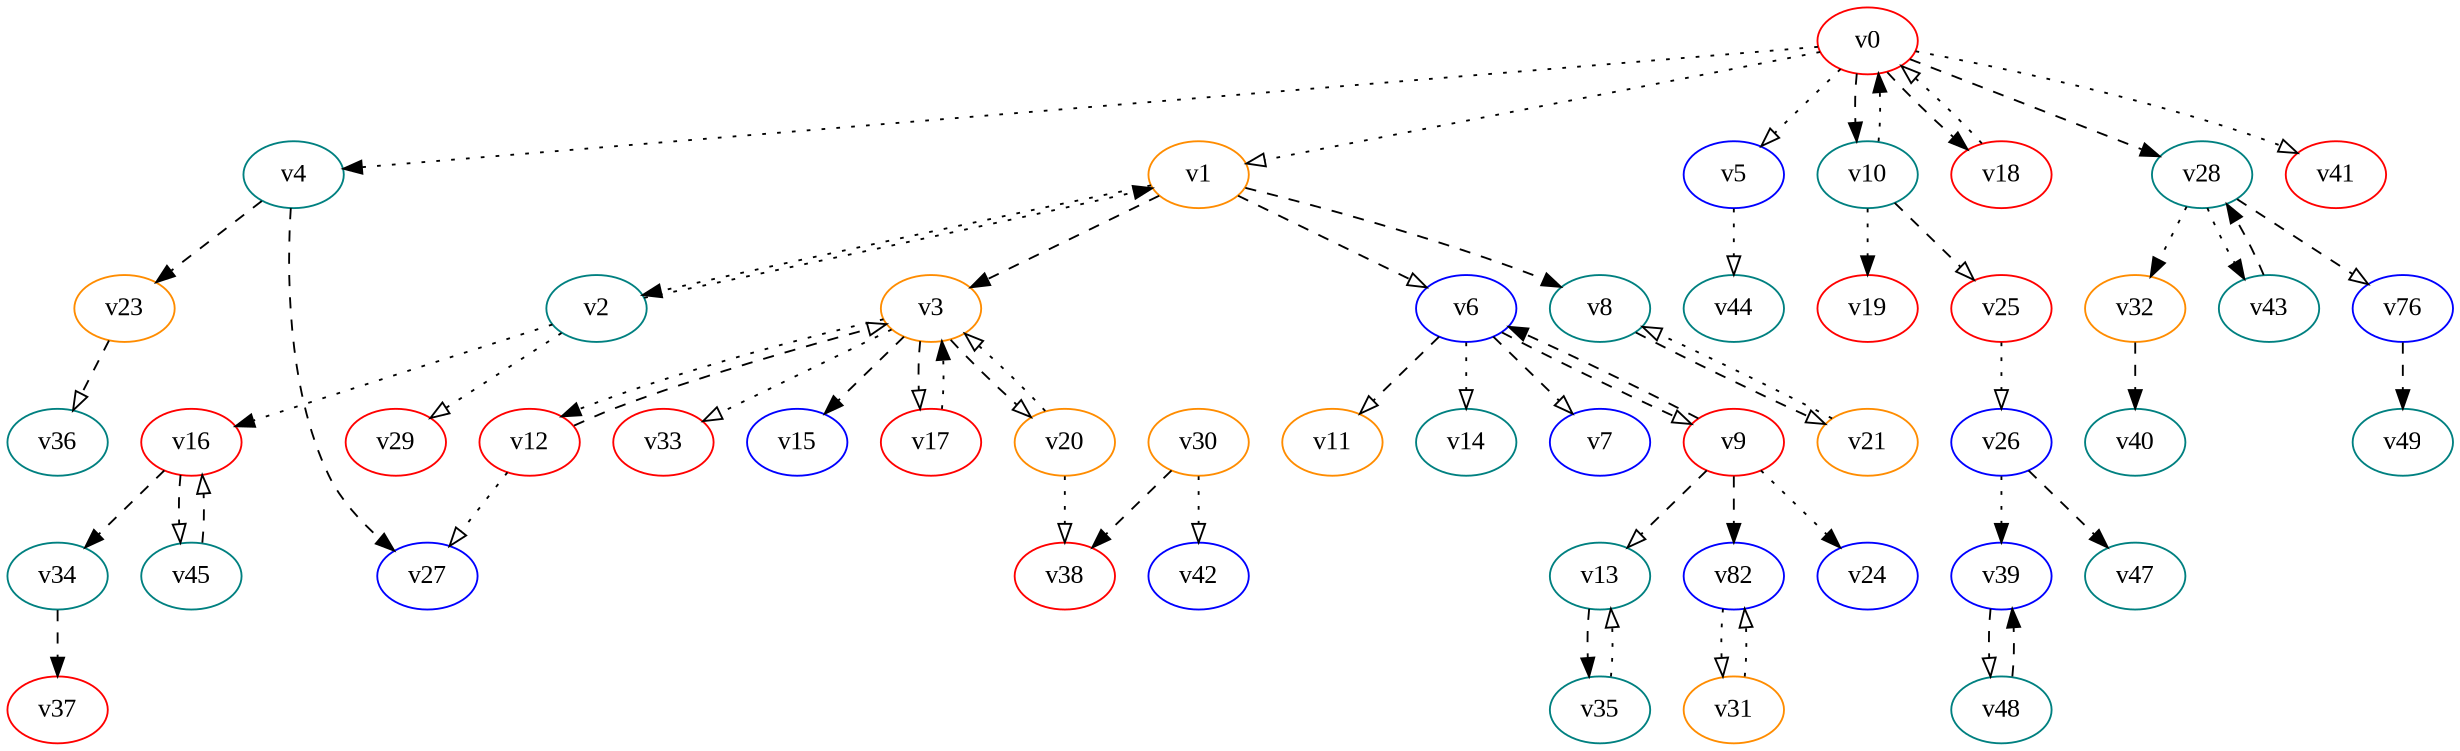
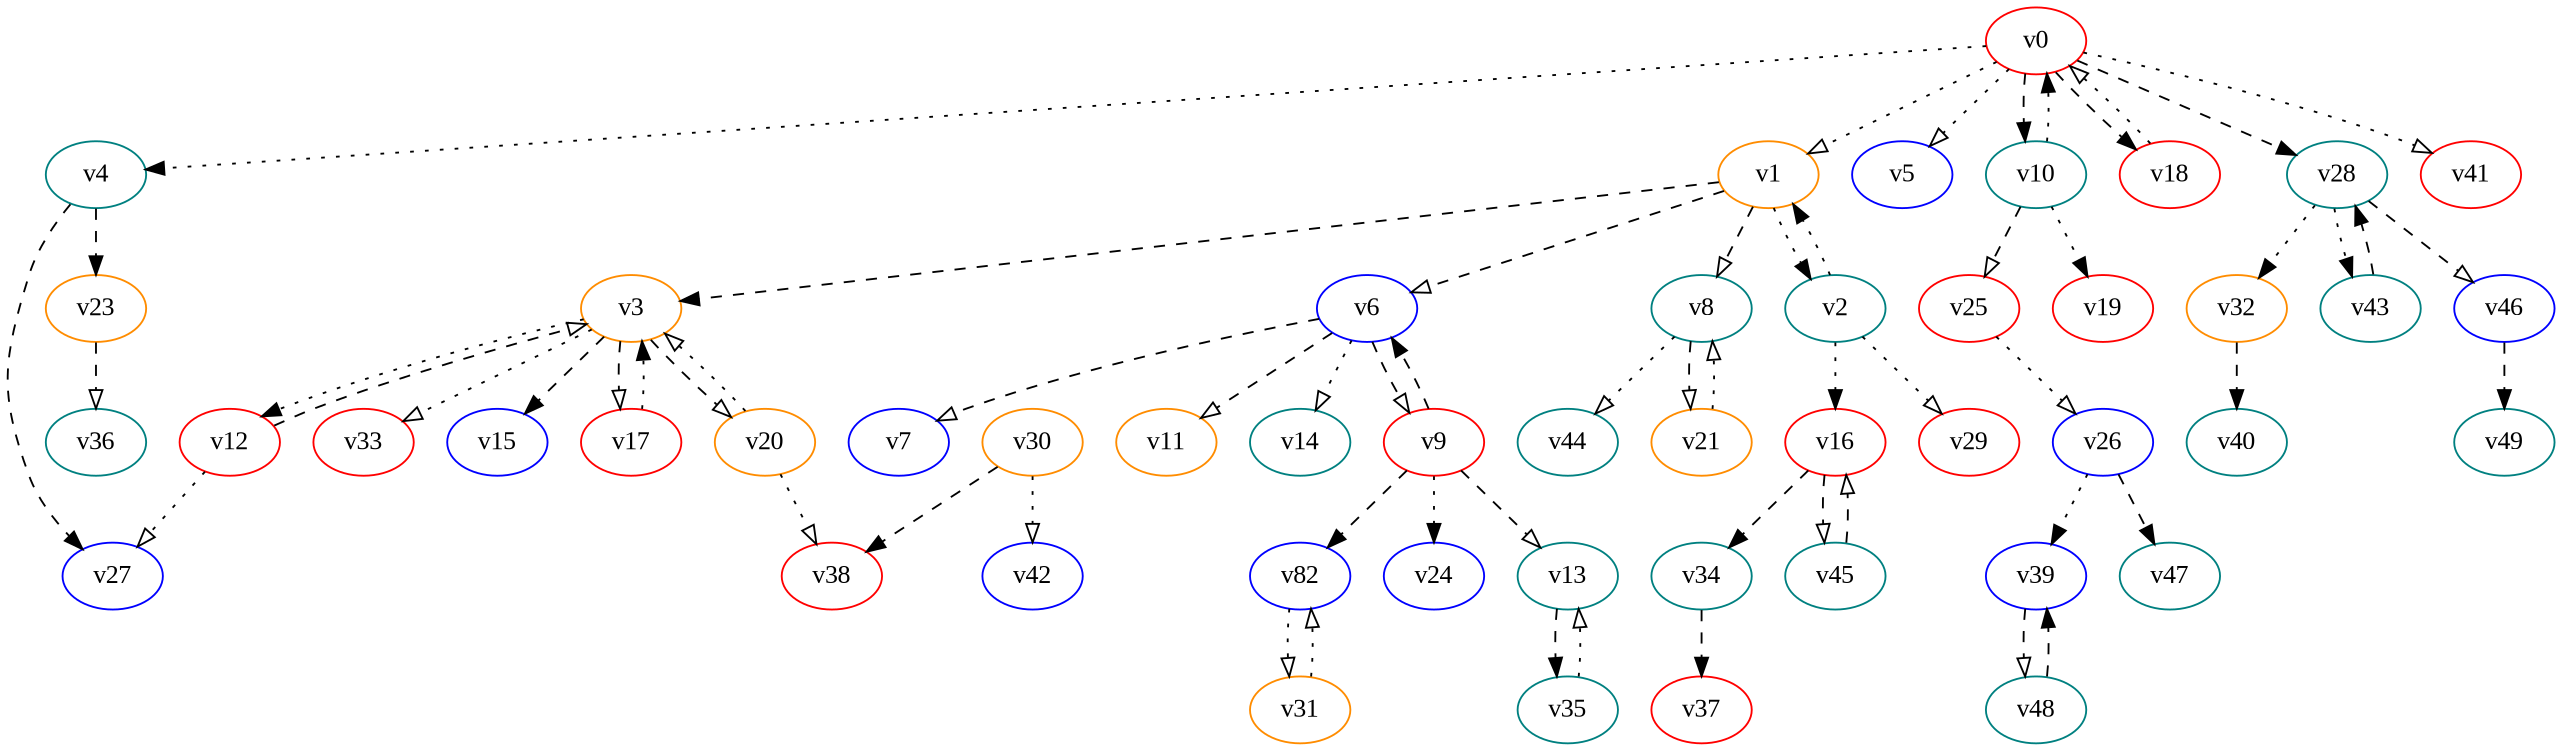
edge "v1" -> "v8": arrowhead normal -> onormal
edge "v5" -> "v44": now "v8" -> "v44"
node "v76": label "v76" -> "v46"
